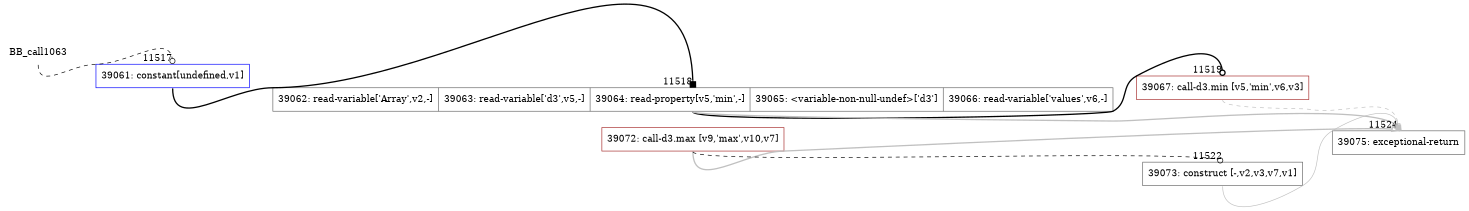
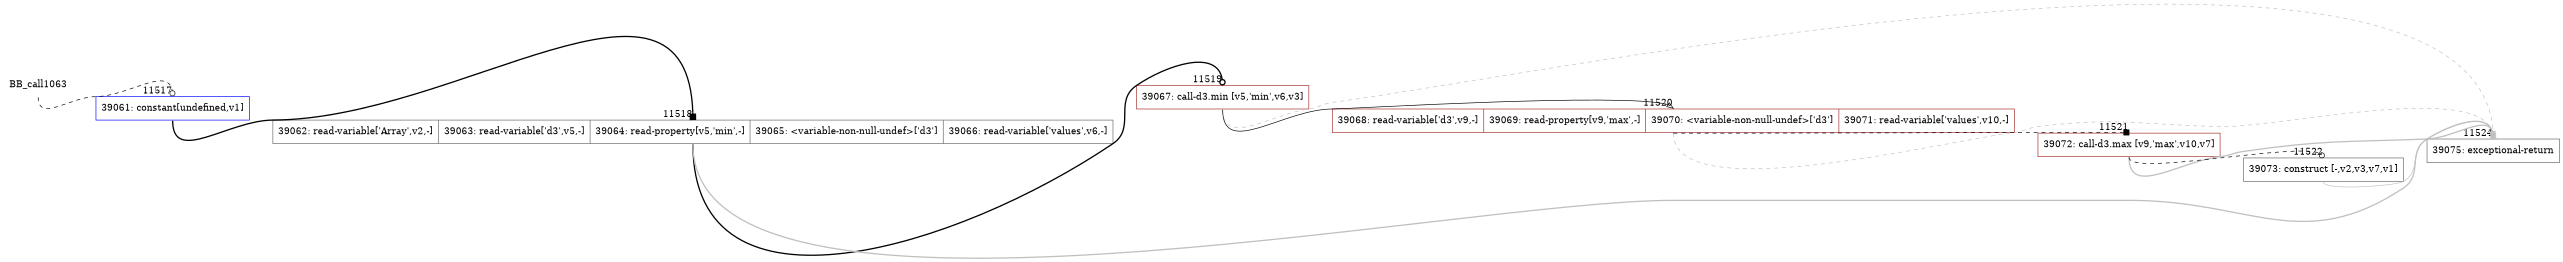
node "39068: read-variable['d3',v9,-]": added
